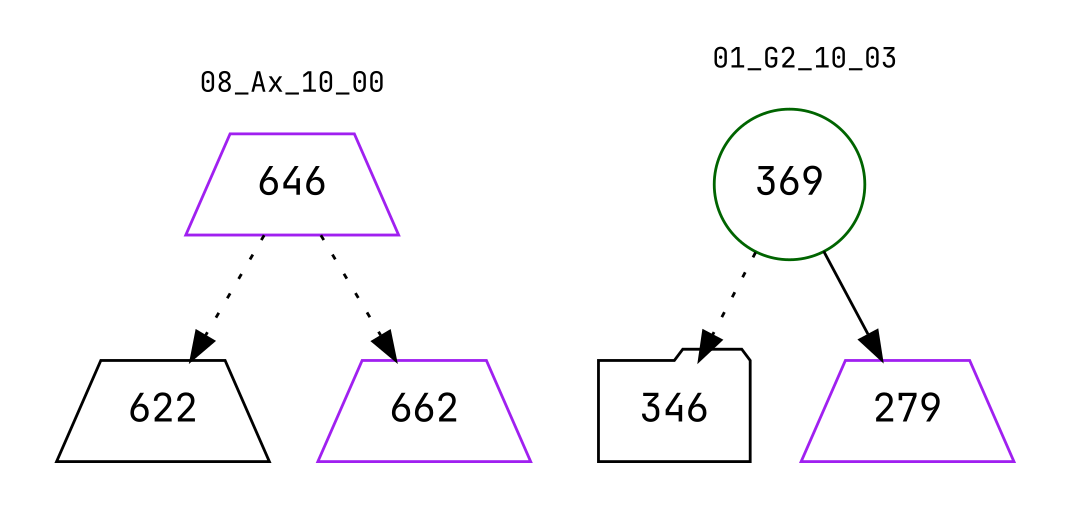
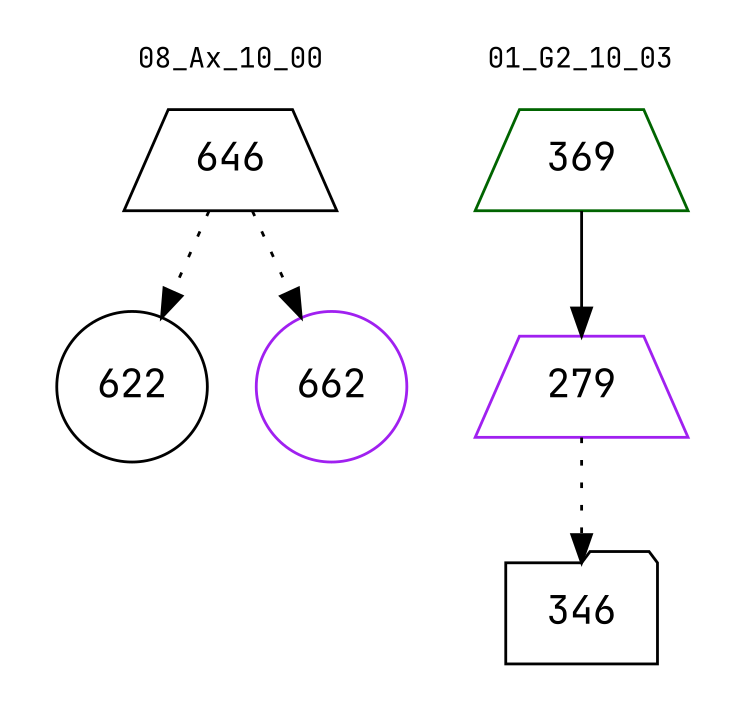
node "646": color purple -> black
node "369": shape circle -> trapezium
edge "369" -> "346": now "279" -> "346"
node "622": shape trapezium -> circle
node "662": shape trapezium -> circle
